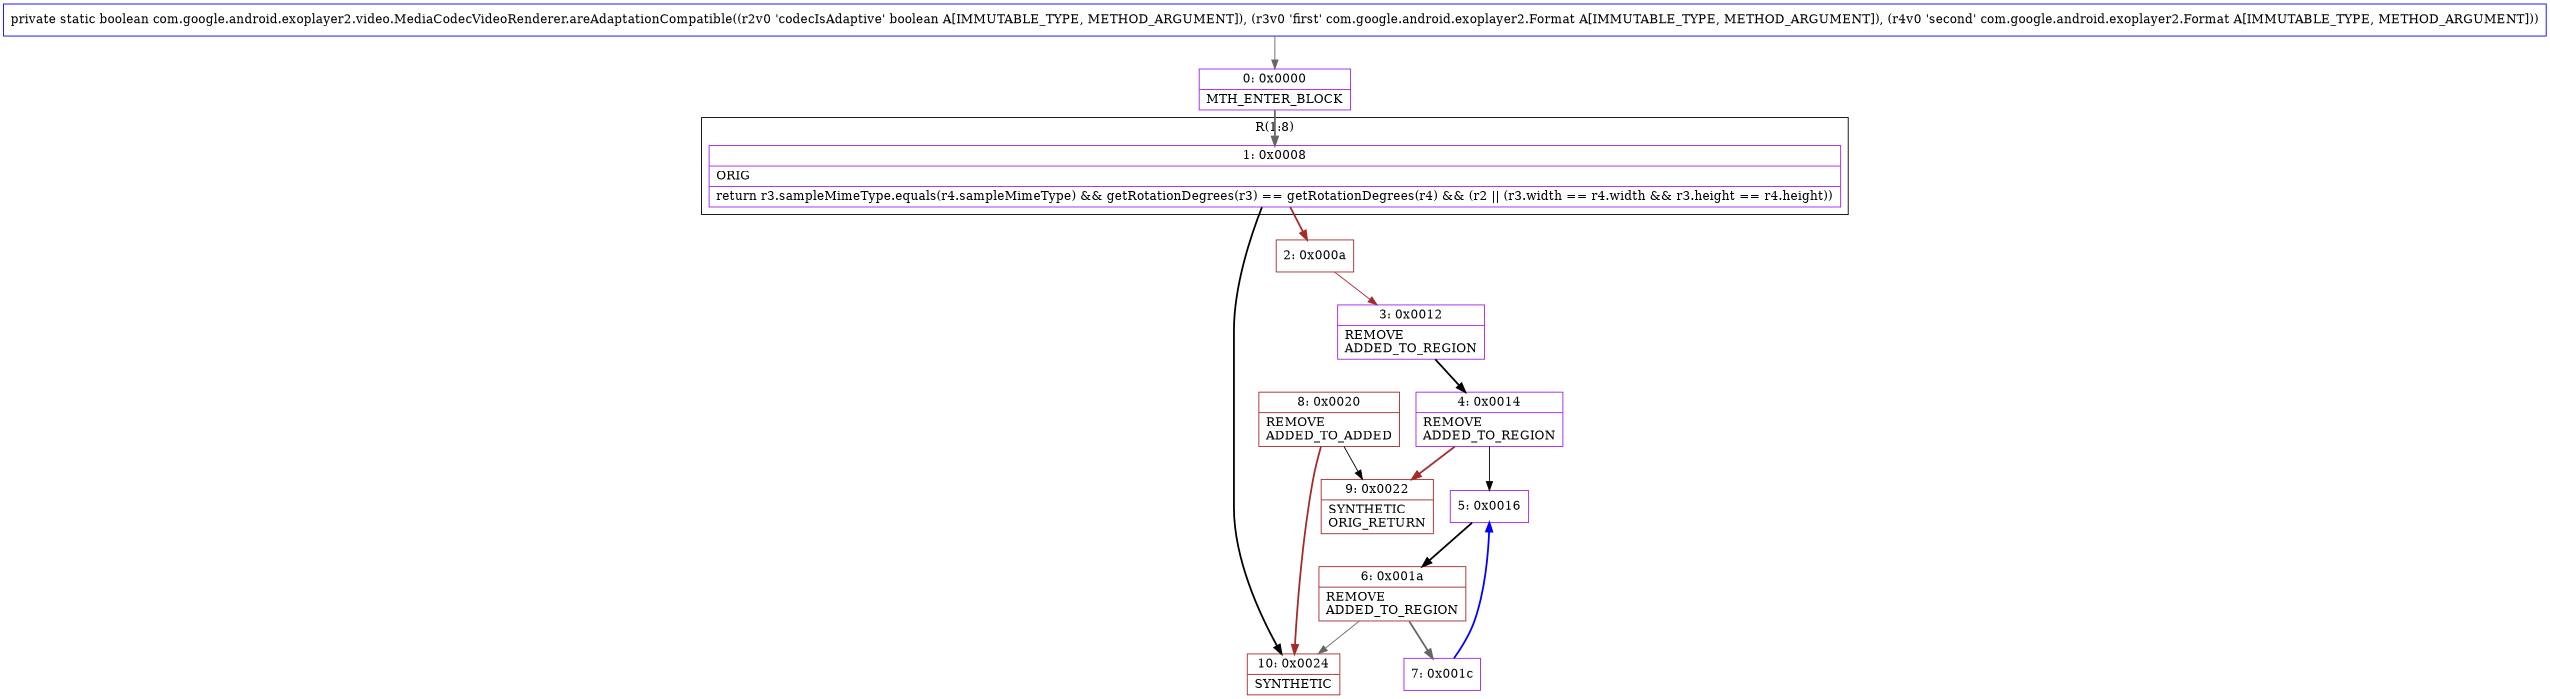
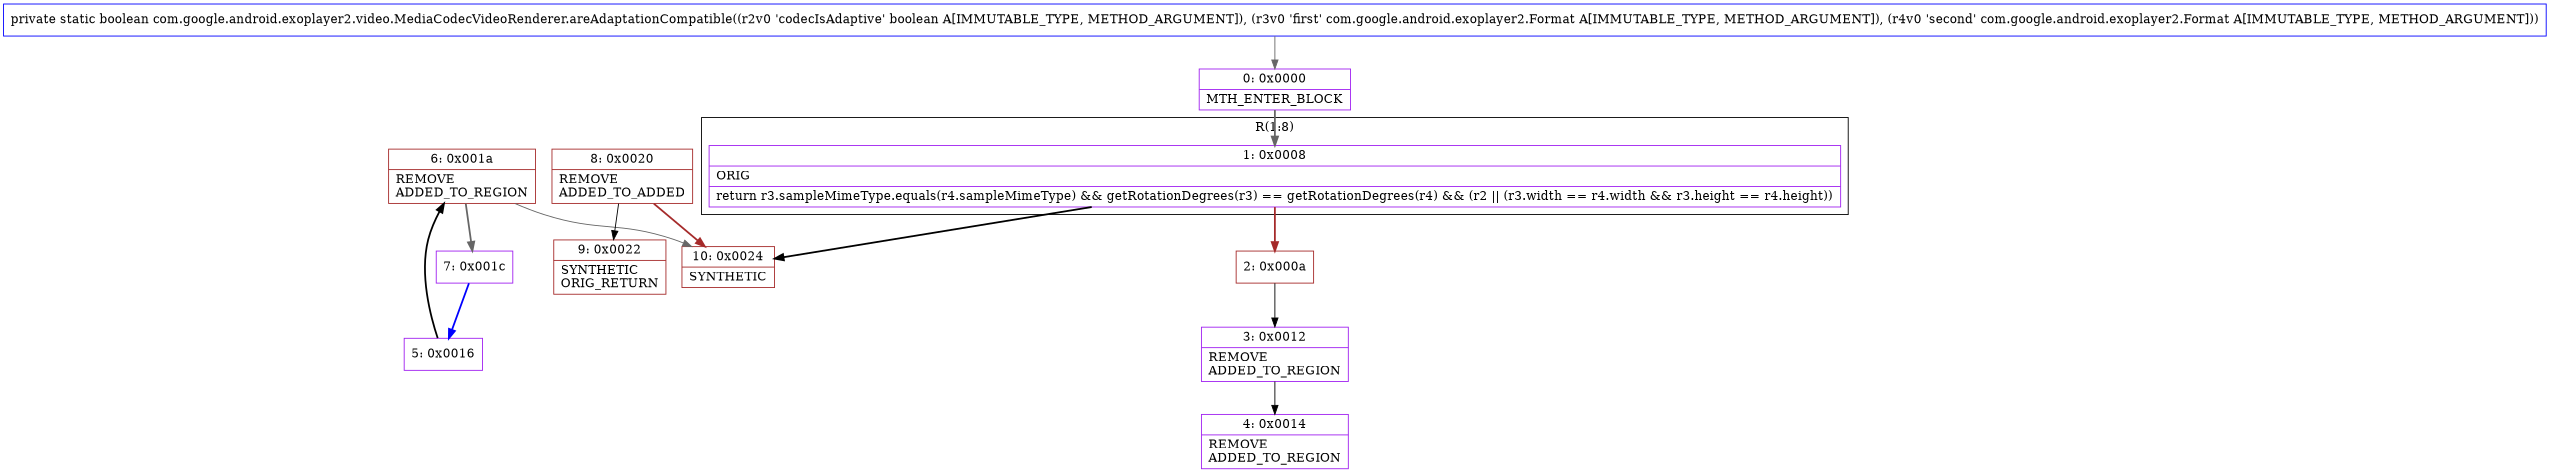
edge "2: 0x000a" -> "3: 0x0012": color brown -> black
edge "3: 0x0012" -> "4: 0x0014": style bold -> solid
edge "4: 0x0014" -> "9: 0x0022": removed
edge "4: 0x0014" -> "5: 0x0016": removed
